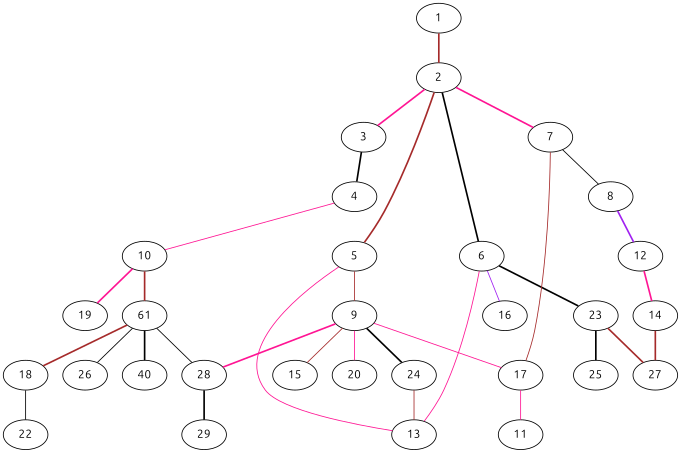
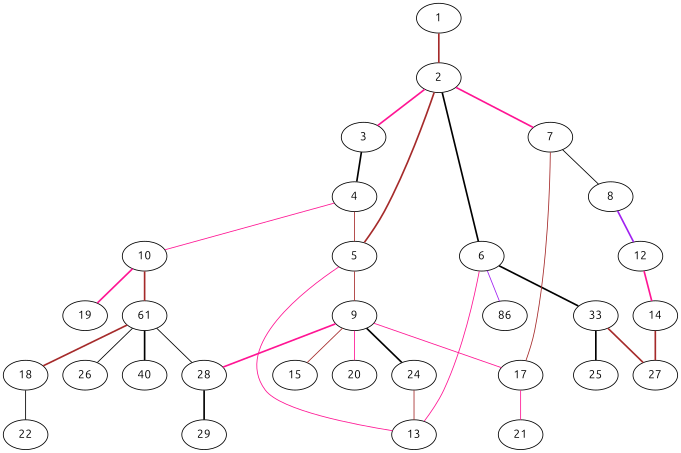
edge "4" -- "5": added
node "16": label "16" -> "86"
node "23": label "23" -> "33"
node "11": label "11" -> "21"
